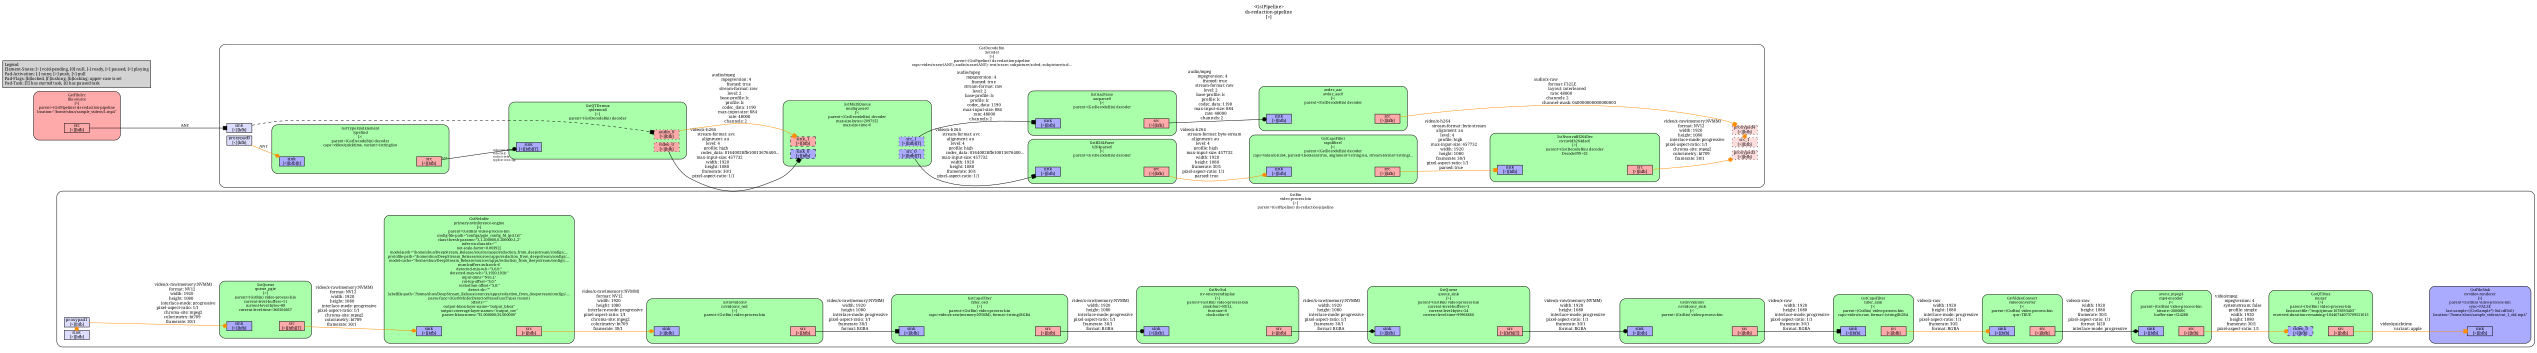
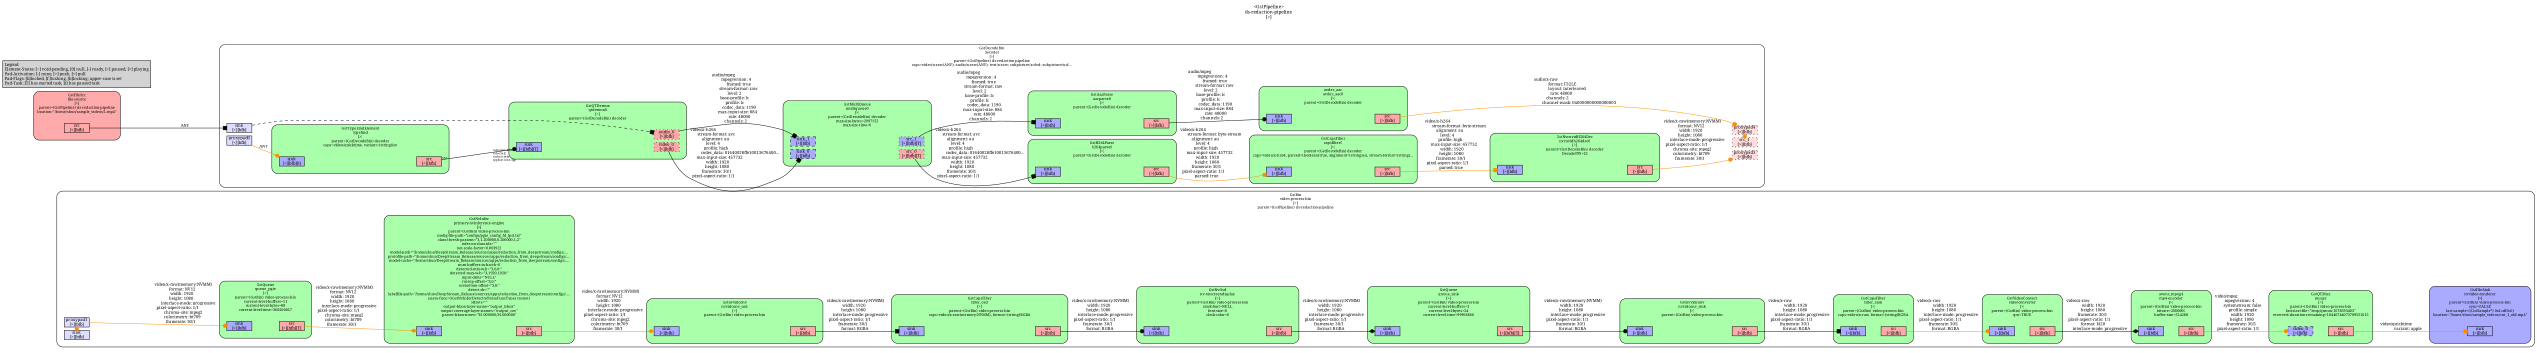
edge "audio_0 [>][bfb]" -> "sink_1 [>][bfb]": color darkorange -> black
node "sink_1 [>][bfb]": fillcolor #ffaaaa -> #aaaaff
node "src_0 [>][bfb][T]": fillcolor #aaaaff -> #ffaaaa
